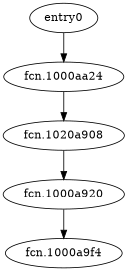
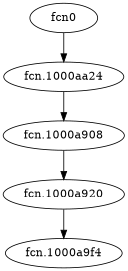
node "entry0": label "entry0" -> "fcn0"
node "fcn.1020a908": label "fcn.1020a908" -> "fcn.1000a908"
